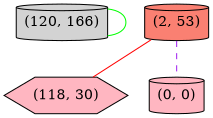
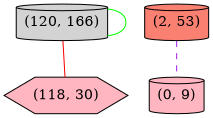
edge "(2, 53)" -- "(118, 30)": now "(120, 166)" -- "(118, 30)"
node "(0, 0)": label "(0, 0)" -> "(0, 9)"
